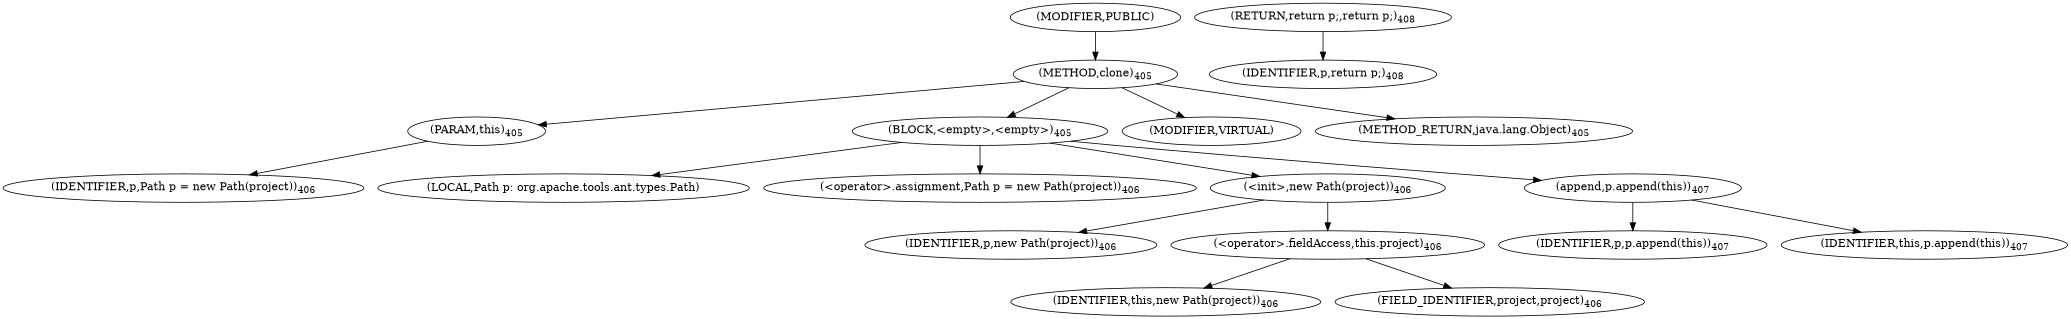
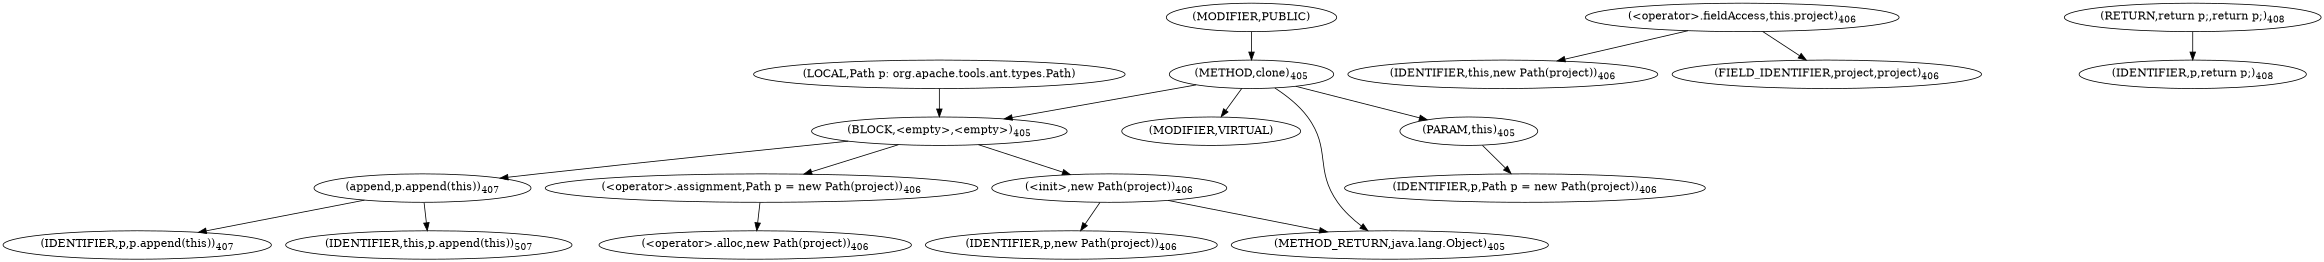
edge "(BLOCK,<empty>,<empty>)" -> "(LOCAL,Path p: org.apache.tools.ant.types.Path)": reversed
edge "(<init>,new Path(project))" -> "(<operator>.fieldAccess,this.project)": now "(<init>,new Path(project))" -> "(METHOD_RETURN,java.lang.Object)"
node "(IDENTIFIER,this,p.append(this))": text "407" -> "507"
node "(<operator>.alloc,new Path(project))": added
